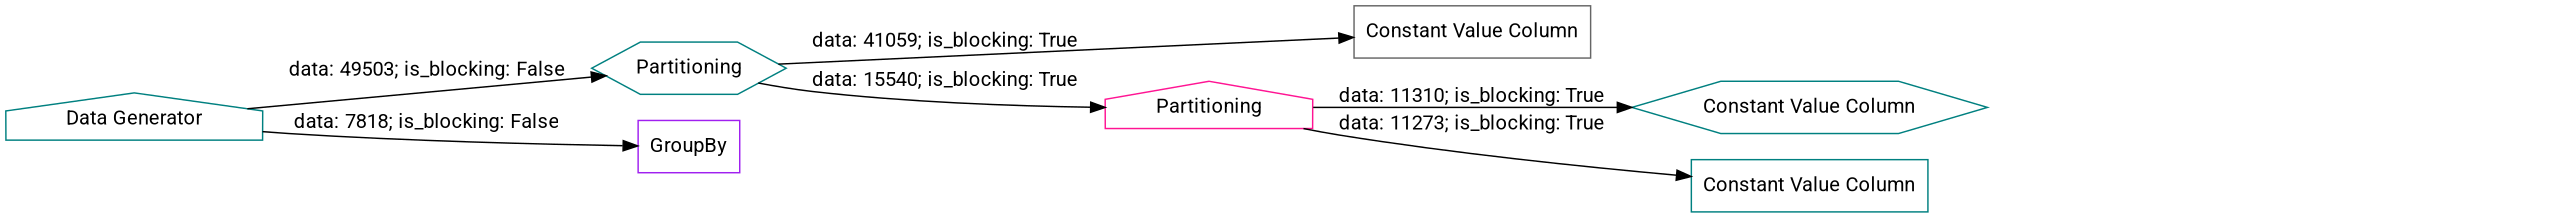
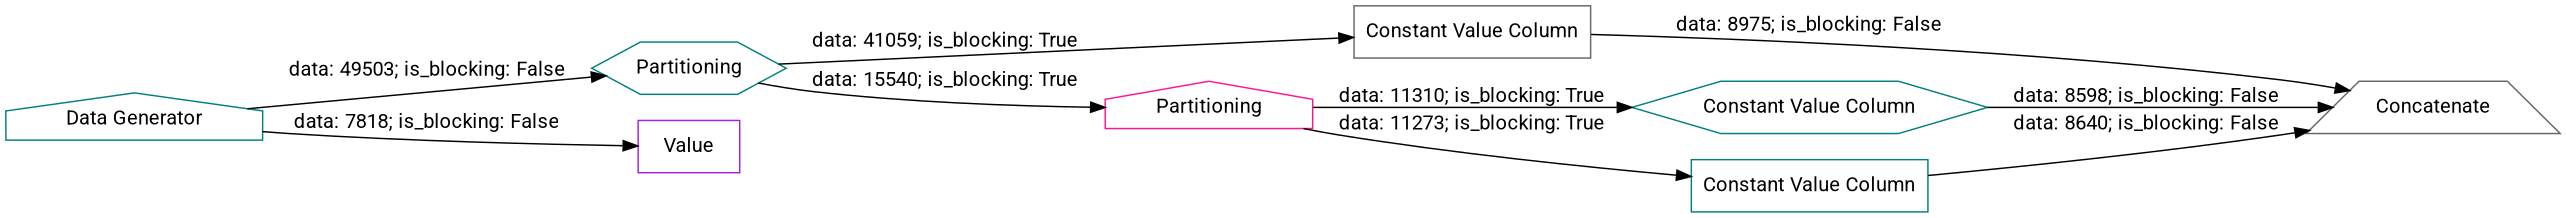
node "Concatenate": added
node "GroupBy": label "GroupBy" -> "Value"
